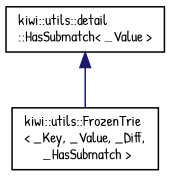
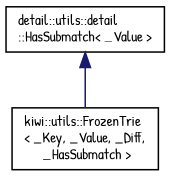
node "kiwi::utils::detail ::HasSubmatch< _Value >": label "kiwi::utils::detail ::HasSubmatch< _Value >" -> "detail::utils::detail ::HasSubmatch< _Value >"
